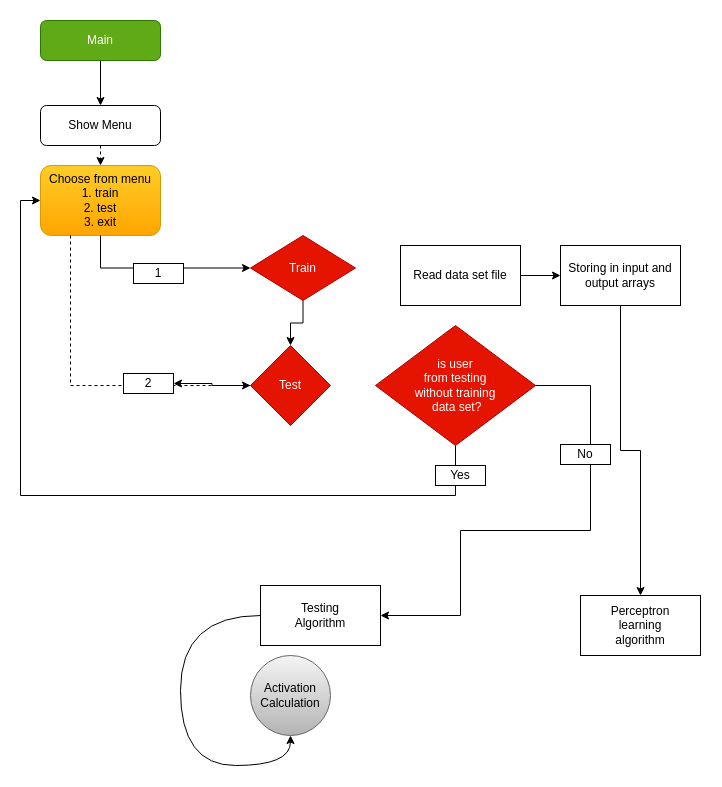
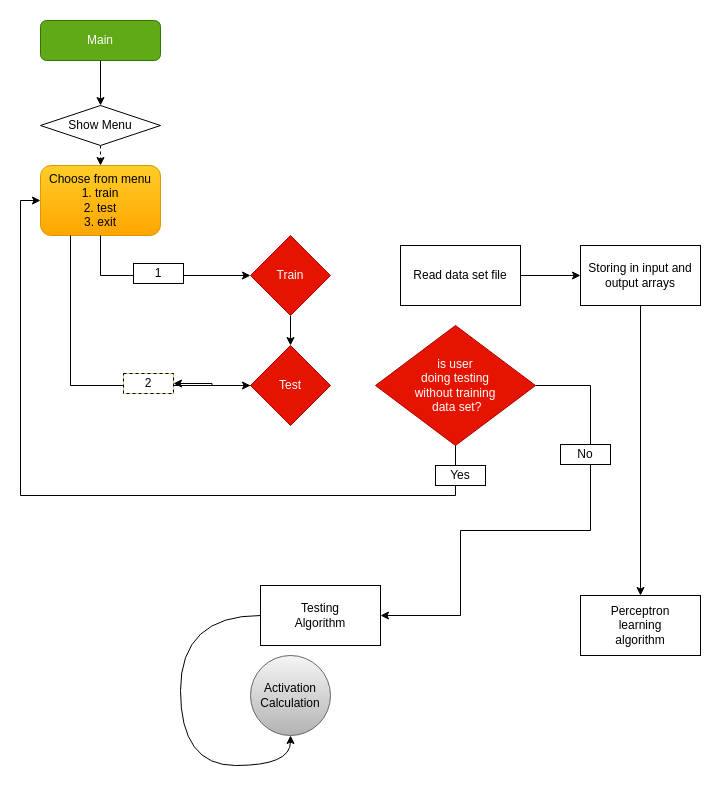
node "Show Menu": shape rounded rectangle -> diamond
node "Train": size 105x65 -> 80x80
node "Storing in input and output arrays": moved (621, 276) -> (641, 276)
edge "Choose from menu 1. train 2. test 3. exit" -> "Test": style dashed -> solid
node "2": style solid -> dashed
node "is user from testing without training data set?": label "is user from testing without training data set?" -> "is user doing testing without training data set?"
